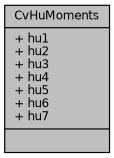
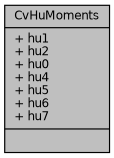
node "CvHuMoments": text "+ hu3" -> "+ hu0"
